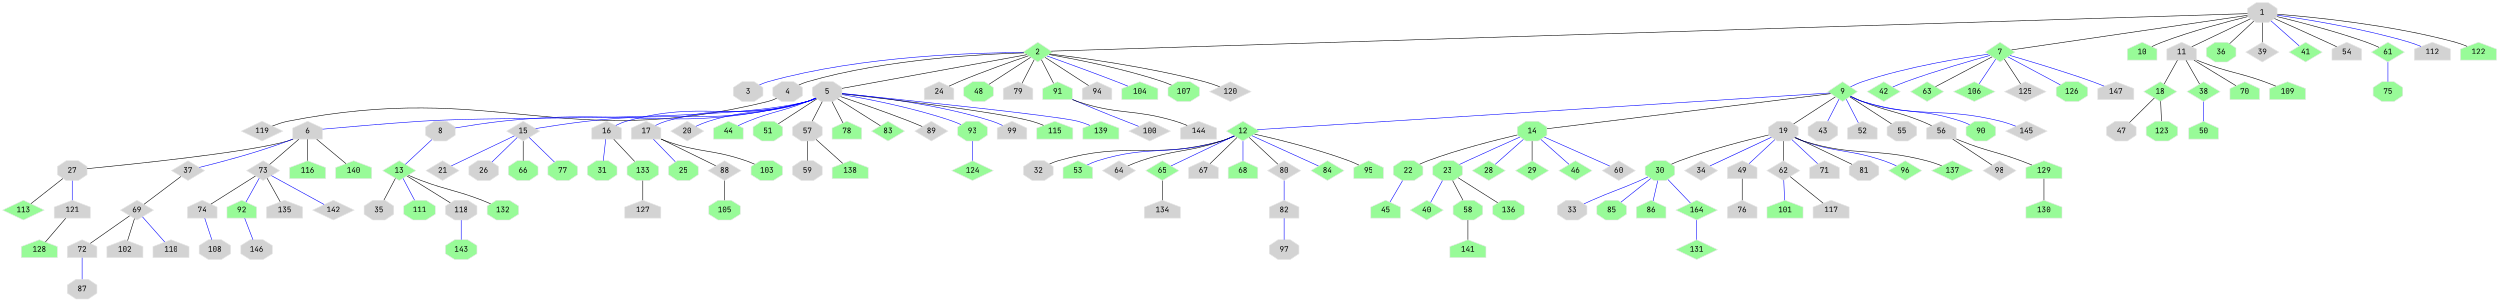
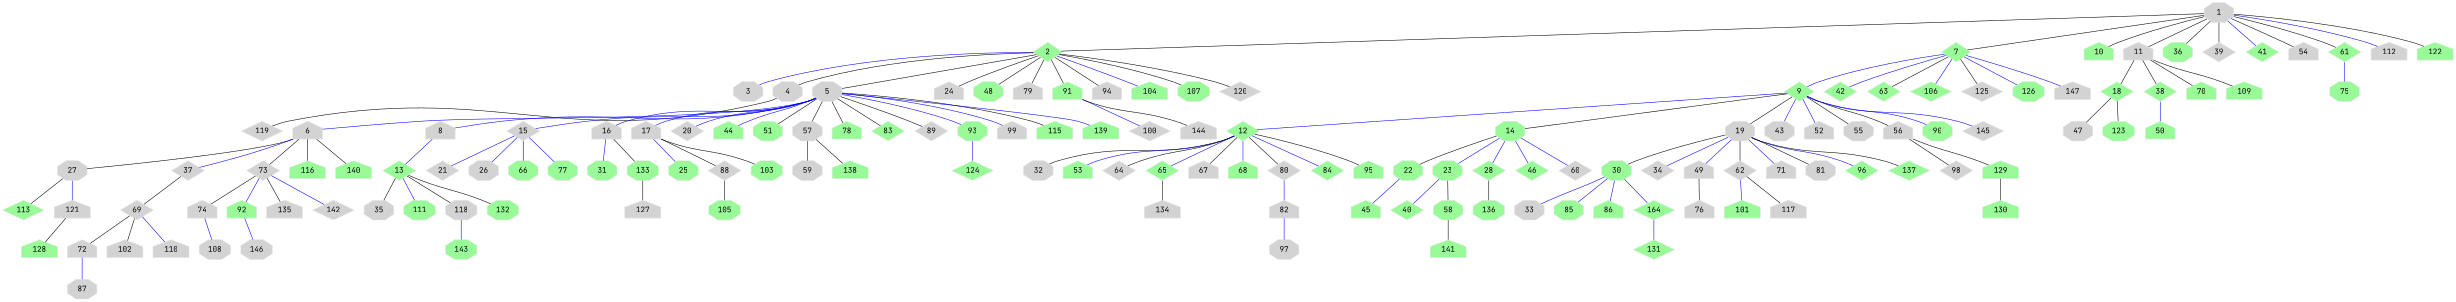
node "8": shape octagon -> house
node "29": removed
edge "23" -- "136": now "28" -- "136"
